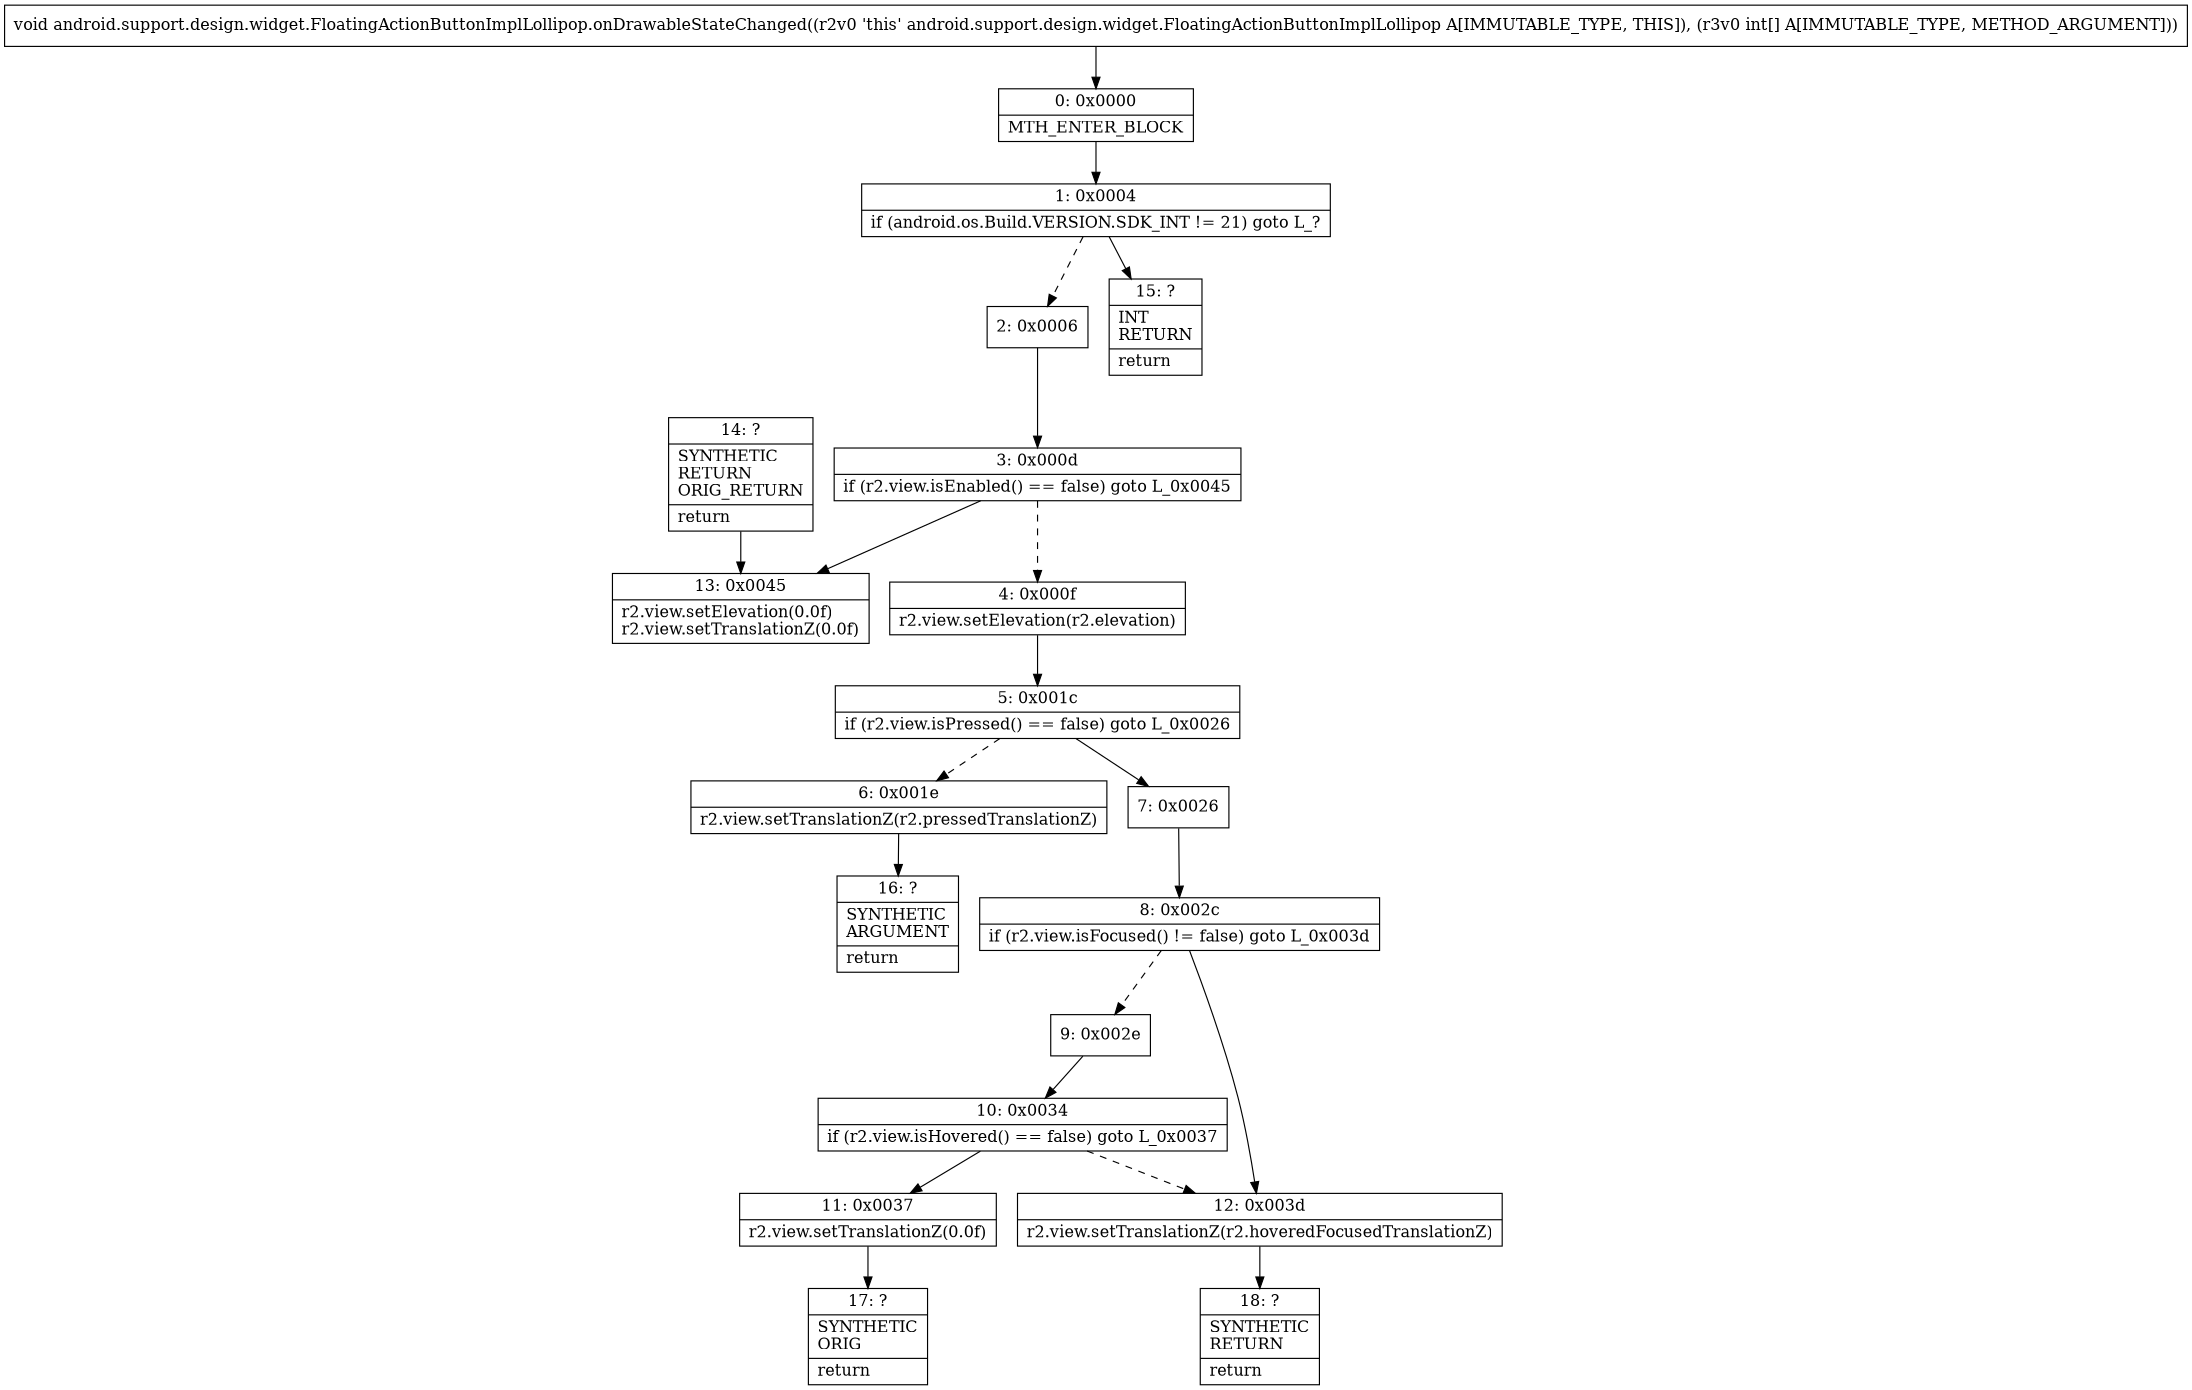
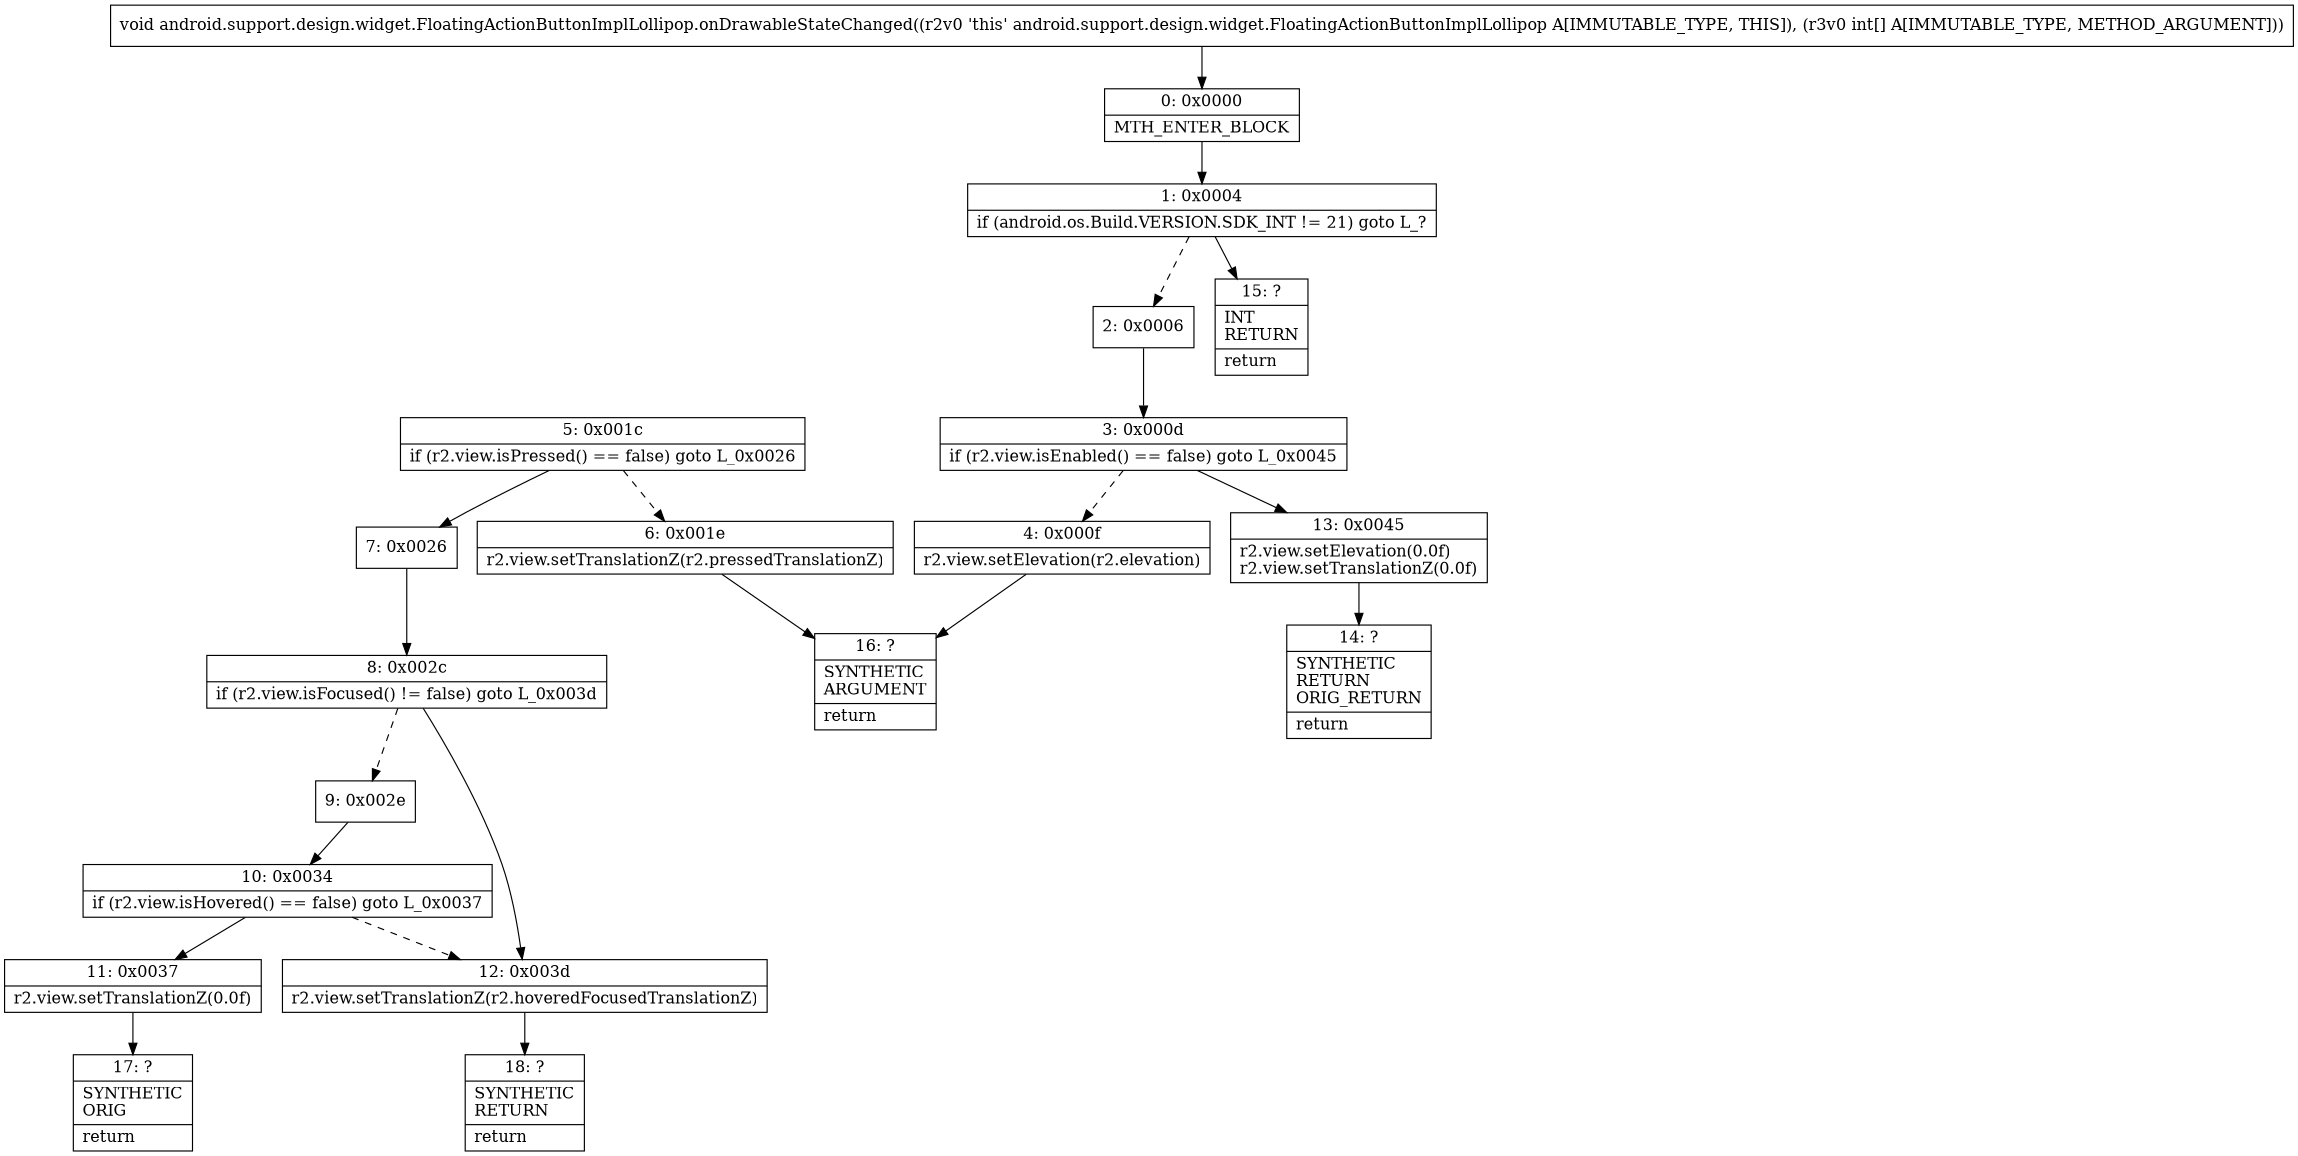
edge "14: ?" -> "13: 0x0045": reversed
edge "4: 0x000f" -> "5: 0x001c": now "4: 0x000f" -> "16: ?"
